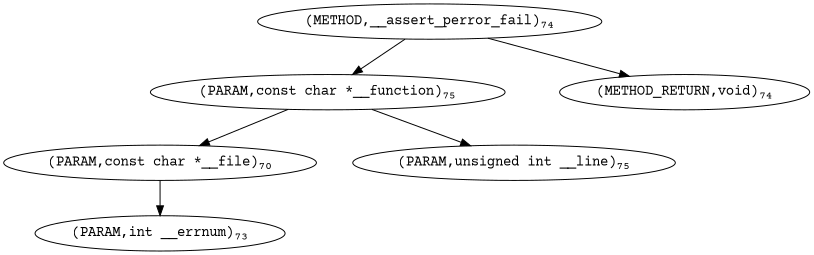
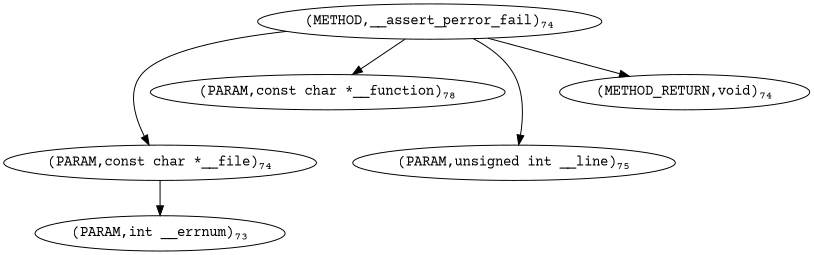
node "(PARAM,const char *__function)": text "75" -> "78"
edge "(PARAM,const char *__function)" -> "(PARAM,const char *__file)": now "(METHOD,__assert_perror_fail)" -> "(PARAM,const char *__file)"
edge "(PARAM,const char *__function)" -> "(PARAM,unsigned int __line)": now "(METHOD,__assert_perror_fail)" -> "(PARAM,unsigned int __line)"
node "(PARAM,const char *__file)": text "70" -> "74"
